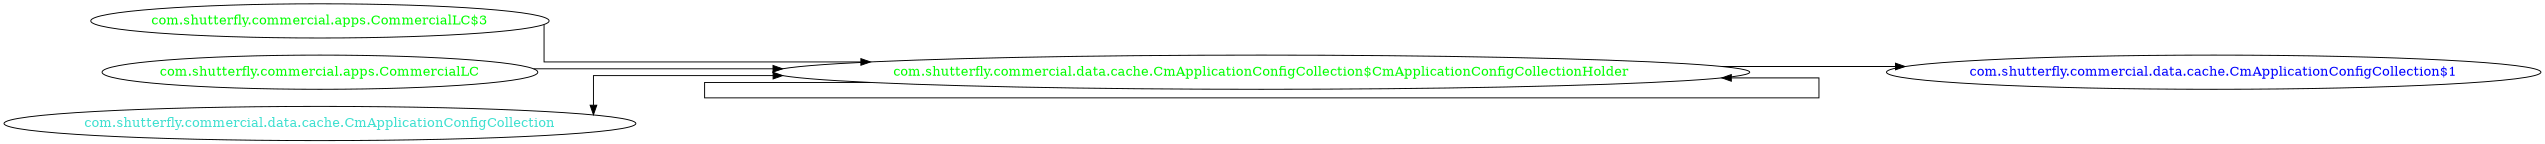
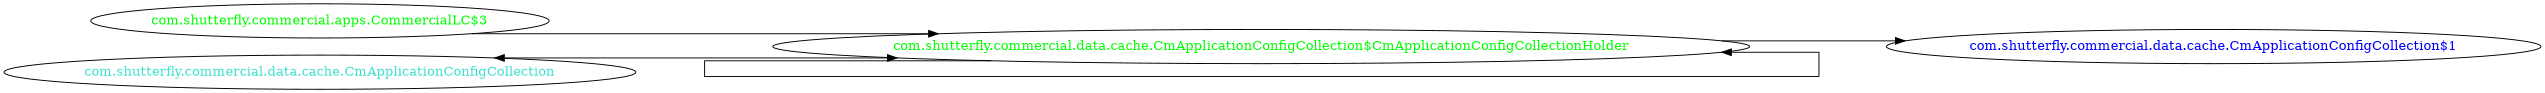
node "com.shutterfly.commercial.apps.CommercialLC": removed
